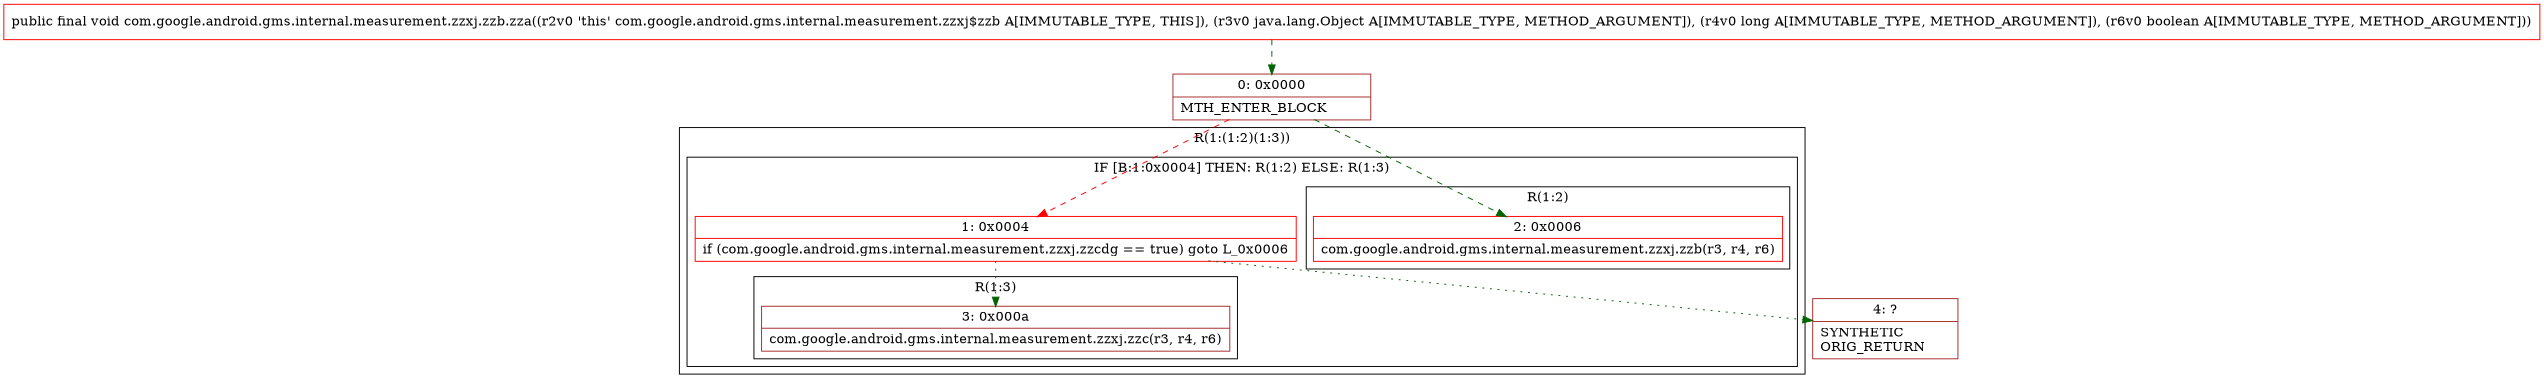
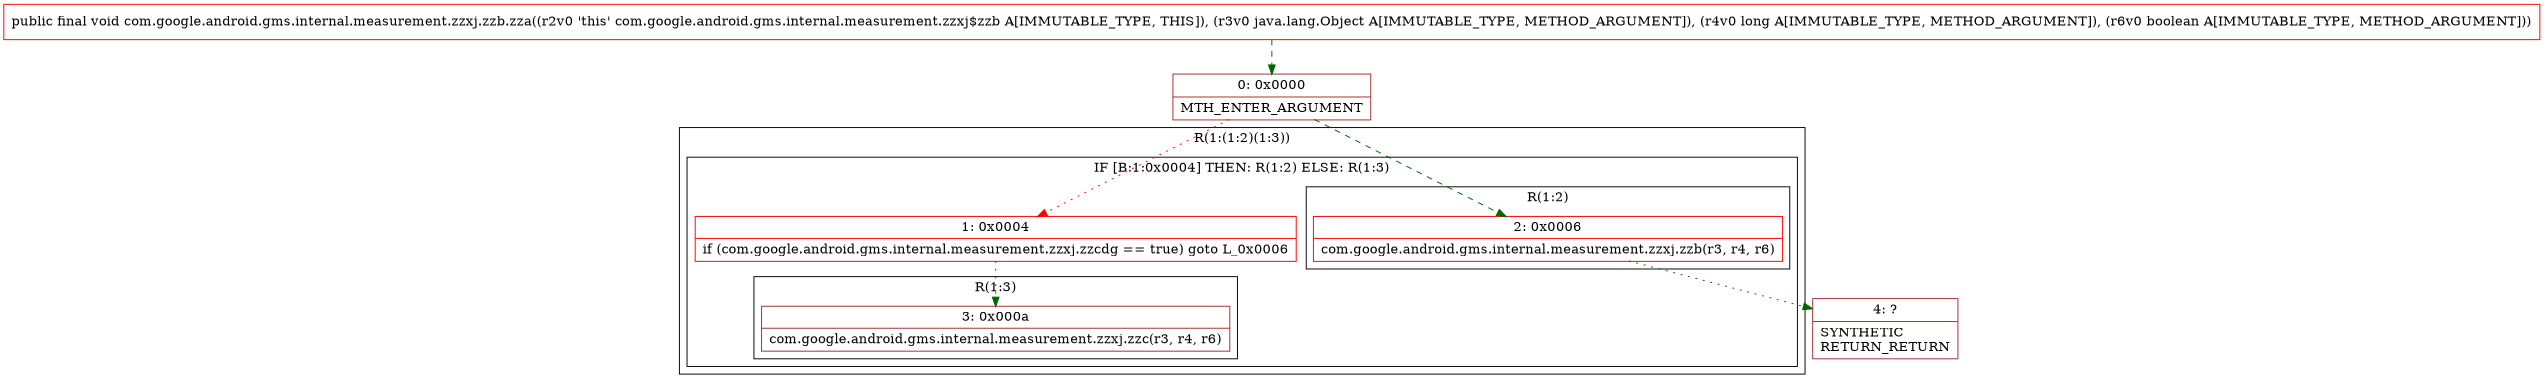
node "0: 0x0000": text "MTH_ENTER_BLOCK" -> "MTH_ENTER_ARGUMENT"
edge "0: 0x0000" -> "1: 0x0004": style dashed -> dotted
edge "1: 0x0004" -> "4: ?": now "2: 0x0006" -> "4: ?"
node "4: ?": text "ORIG_RETURN" -> "RETURN_RETURN"
